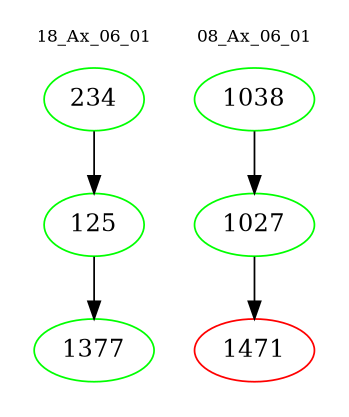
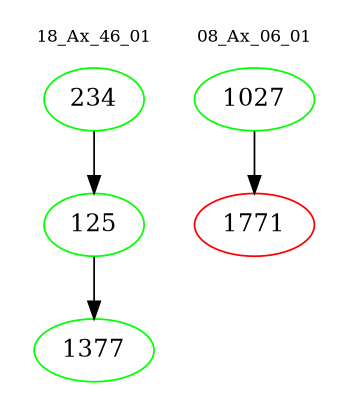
cluster "18_Ax_06_01": label "18_Ax_06_01" -> "18_Ax_46_01"
node "1038": removed
node "1471": label "1471" -> "1771"
